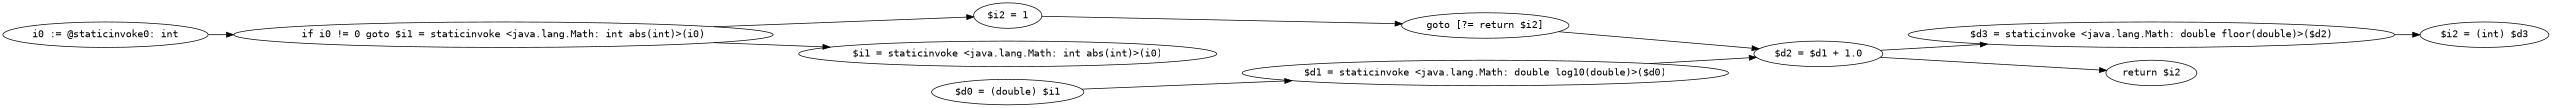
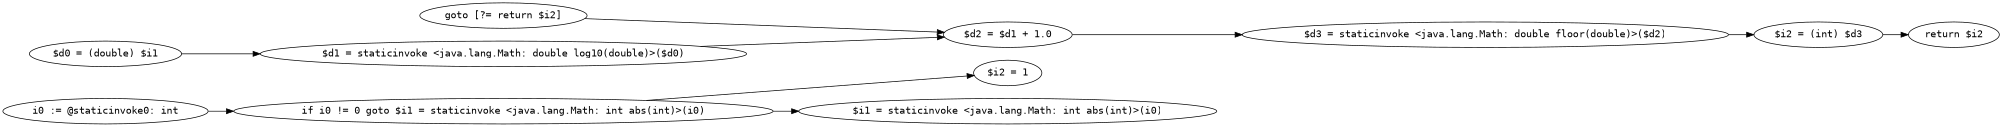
edge "$i2 = 1" -> "goto [?= return $i2]": removed
edge "$d2 = $d1 + 1.0" -> "return $i2": now "$i2 = (int) $d3" -> "return $i2"
